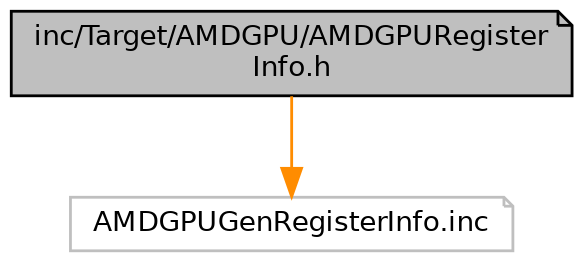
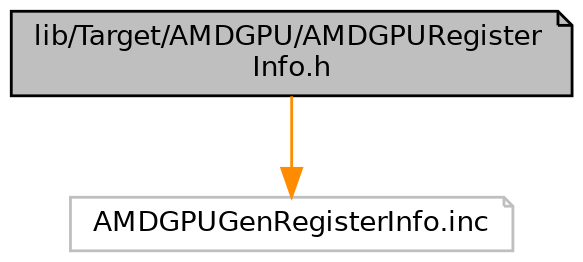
node "inc/Target/AMDGPU/AMDGPURegister Info.h": label "inc/Target/AMDGPU/AMDGPURegister Info.h" -> "lib/Target/AMDGPU/AMDGPURegister Info.h"
